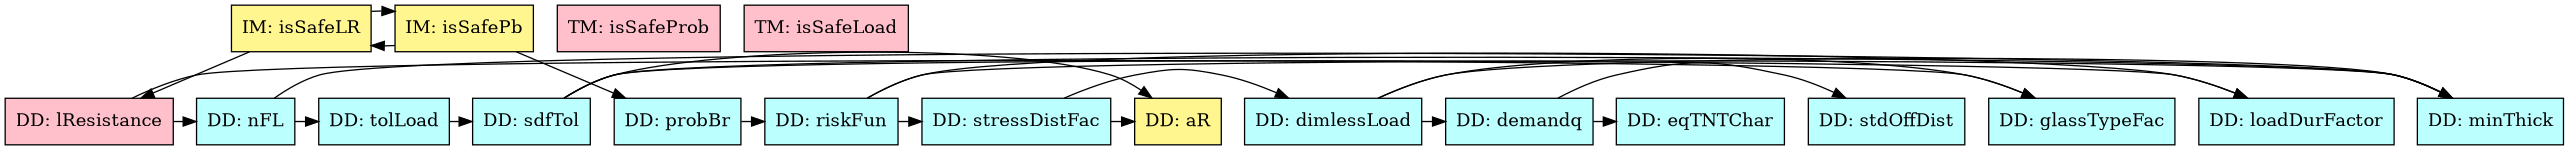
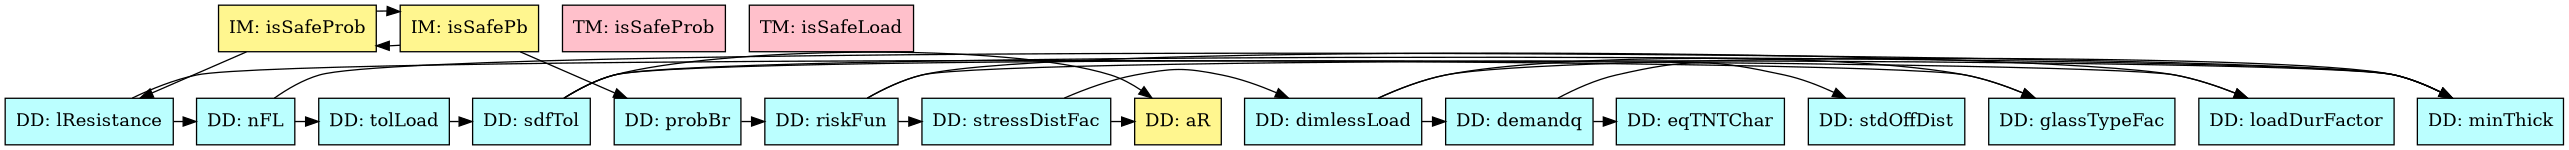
node "IM: isSafeLR": label "IM: isSafeLR" -> "IM: isSafeProb"
node "DD: lResistance": fillcolor pink -> paleturquoise1
